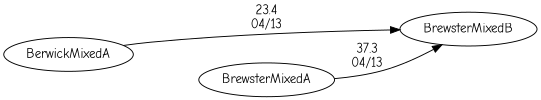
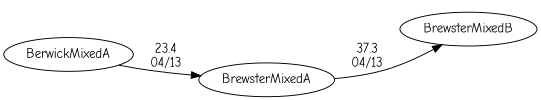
edge "BerwickMixedA" -> "BrewsterMixedB": now "BerwickMixedA" -> "BrewsterMixedA"
